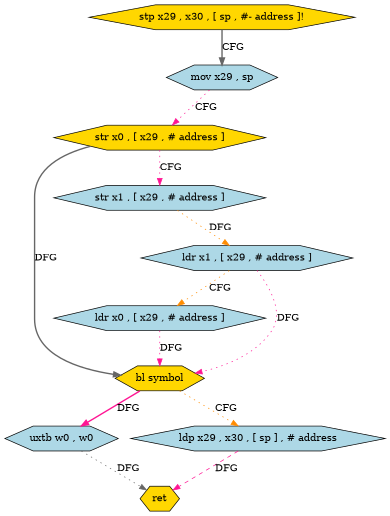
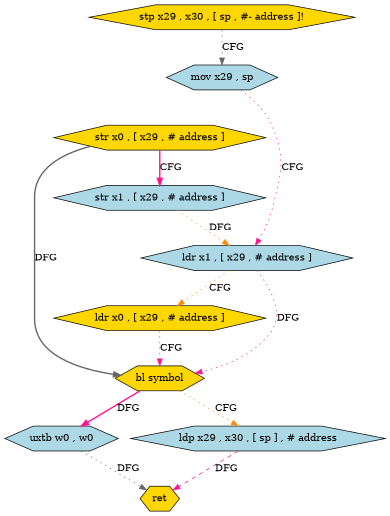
edge "stp x29 , x30 , [ sp , #- address ]!" -> "mov x29 , sp": style bold -> dotted
edge "mov x29 , sp" -> "str x0 , [ x29 , # address ]": now "mov x29 , sp" -> "ldr x1 , [ x29 , # address ]"
edge "str x0 , [ x29 , # address ]" -> "str x1 , [ x29 , # address ]": style dotted -> bold
node "ldr x0 , [ x29 , # address ]": fillcolor lightblue -> gold
edge "ldr x0 , [ x29 , # address ]" -> "bl symbol": label "DFG" -> "CFG"
